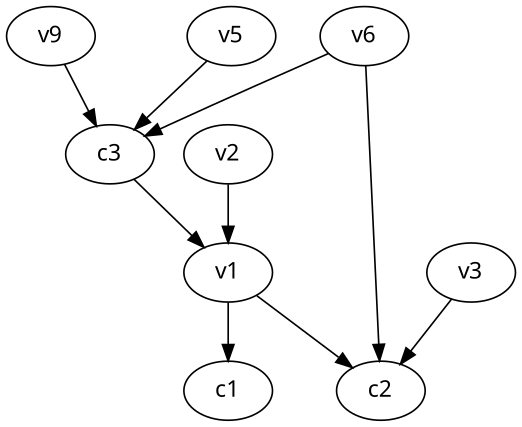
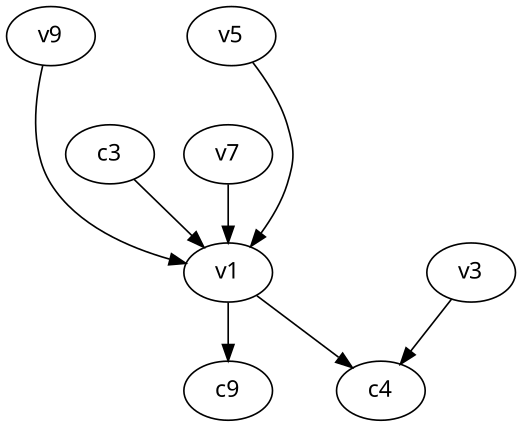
node "v6": removed
edge "v9" -> "c3": now "v9" -> "v1"
edge "v5" -> "c3": now "v5" -> "v1"
node "v2": label "v2" -> "v7"
node "c1": label "c1" -> "c9"
node "c2": label "c2" -> "c4"
